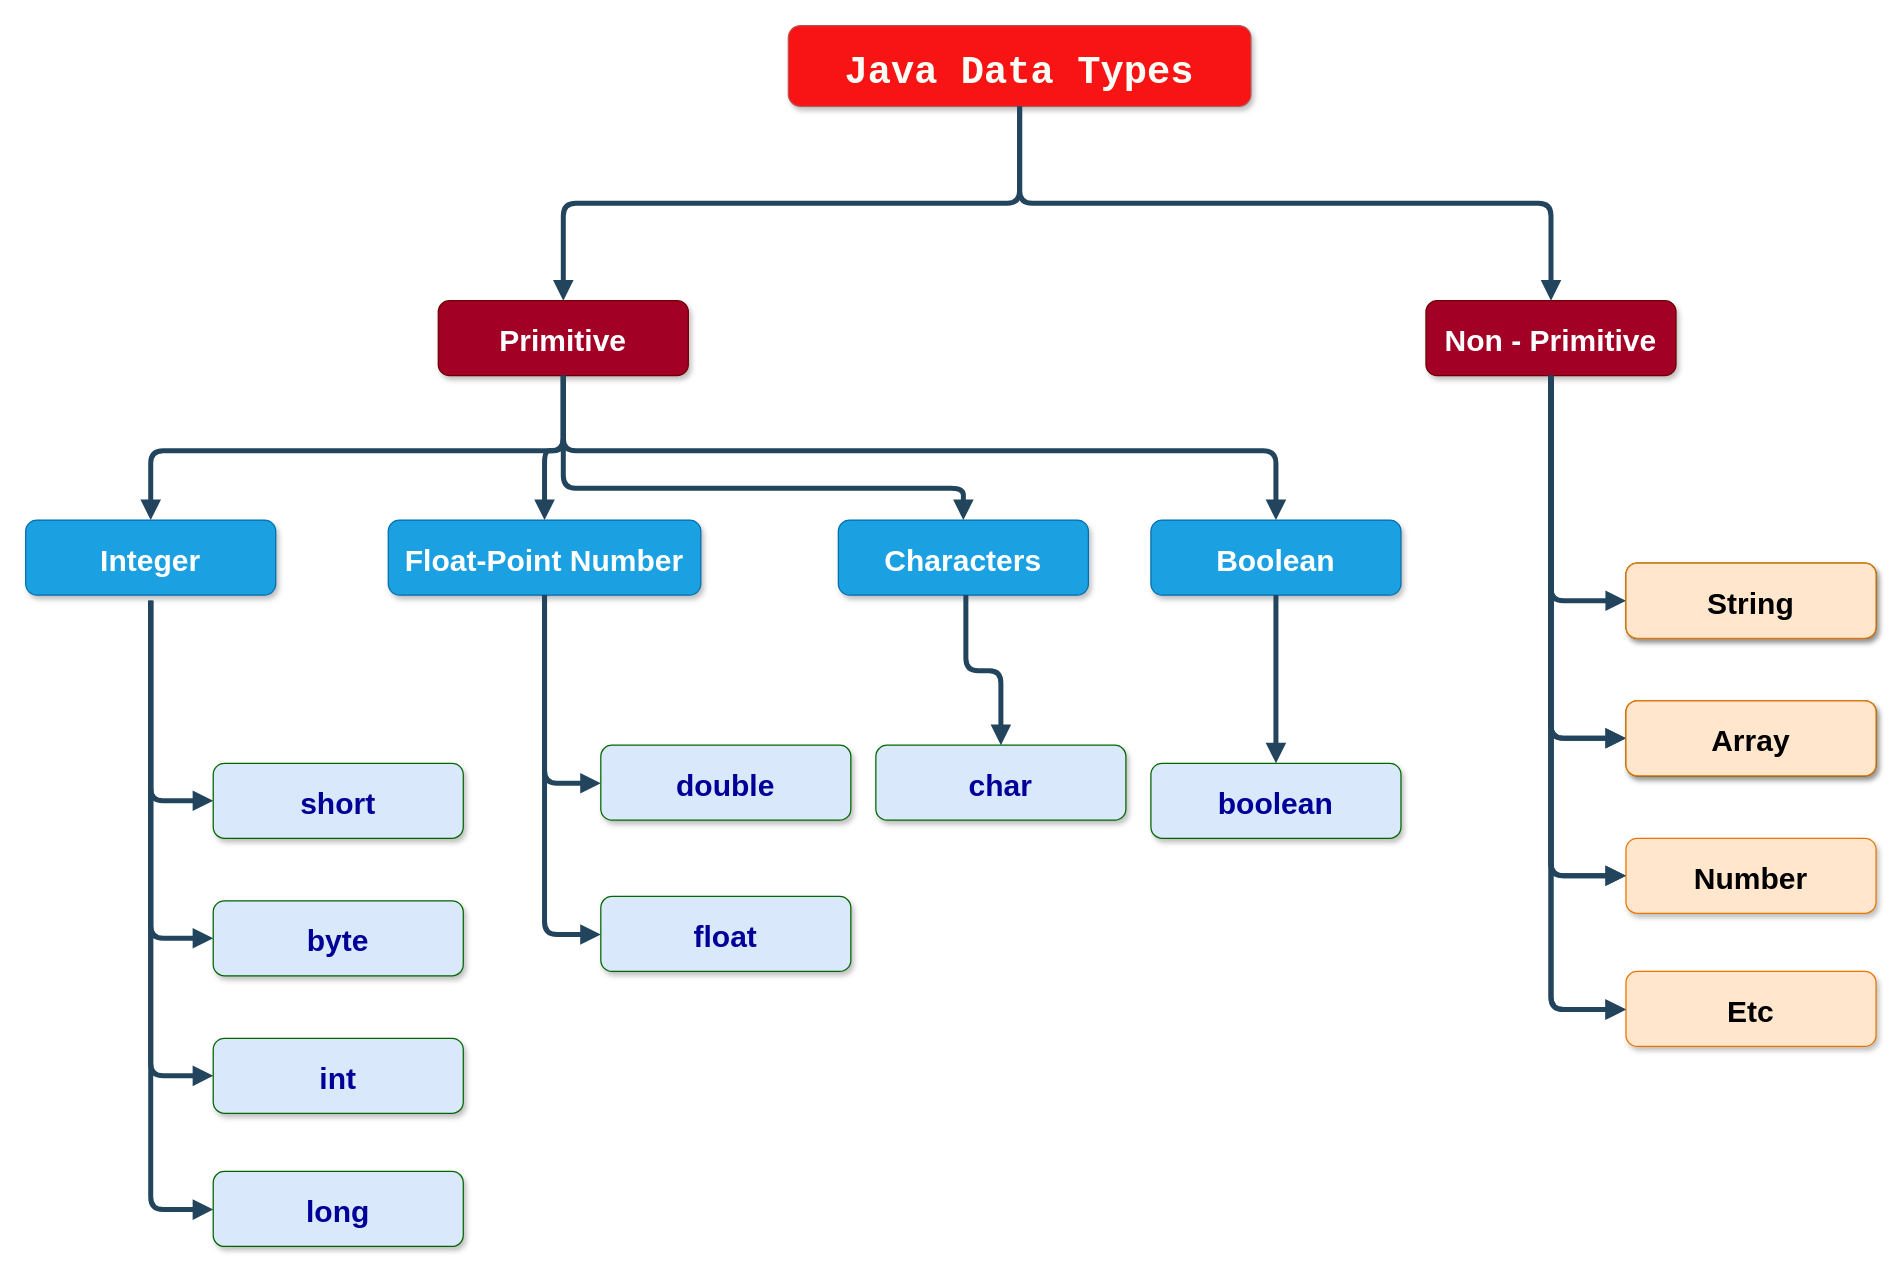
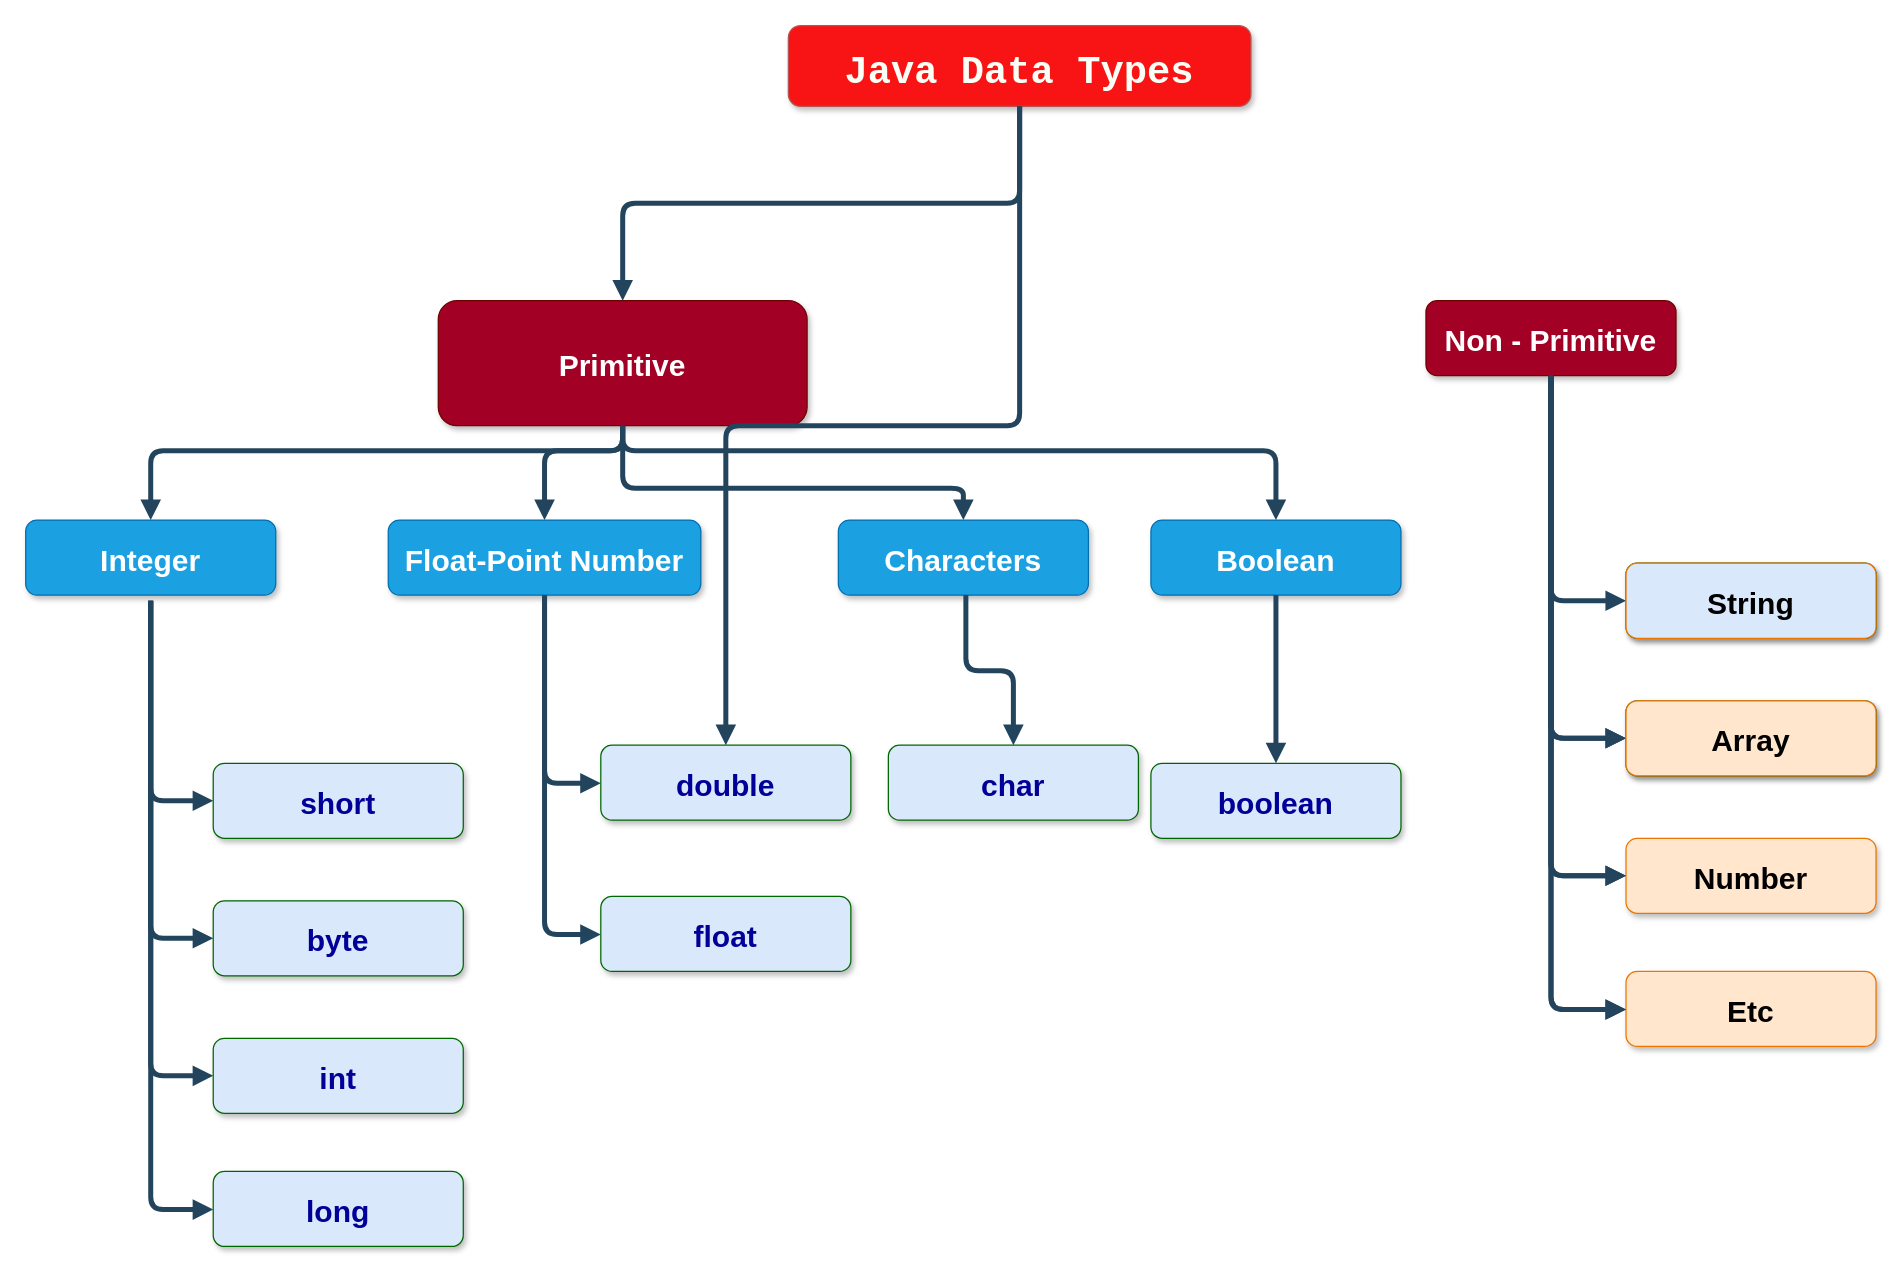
edge "Java Data Types" -> "Non - Primitive": now "Java Data Types" -> "double"
node "Primitive": size 250x75 -> 369x125
node "String": fillcolor #ffe6cc -> #dae8fc
node "char": moved (1001, 783) -> (1013, 783)
